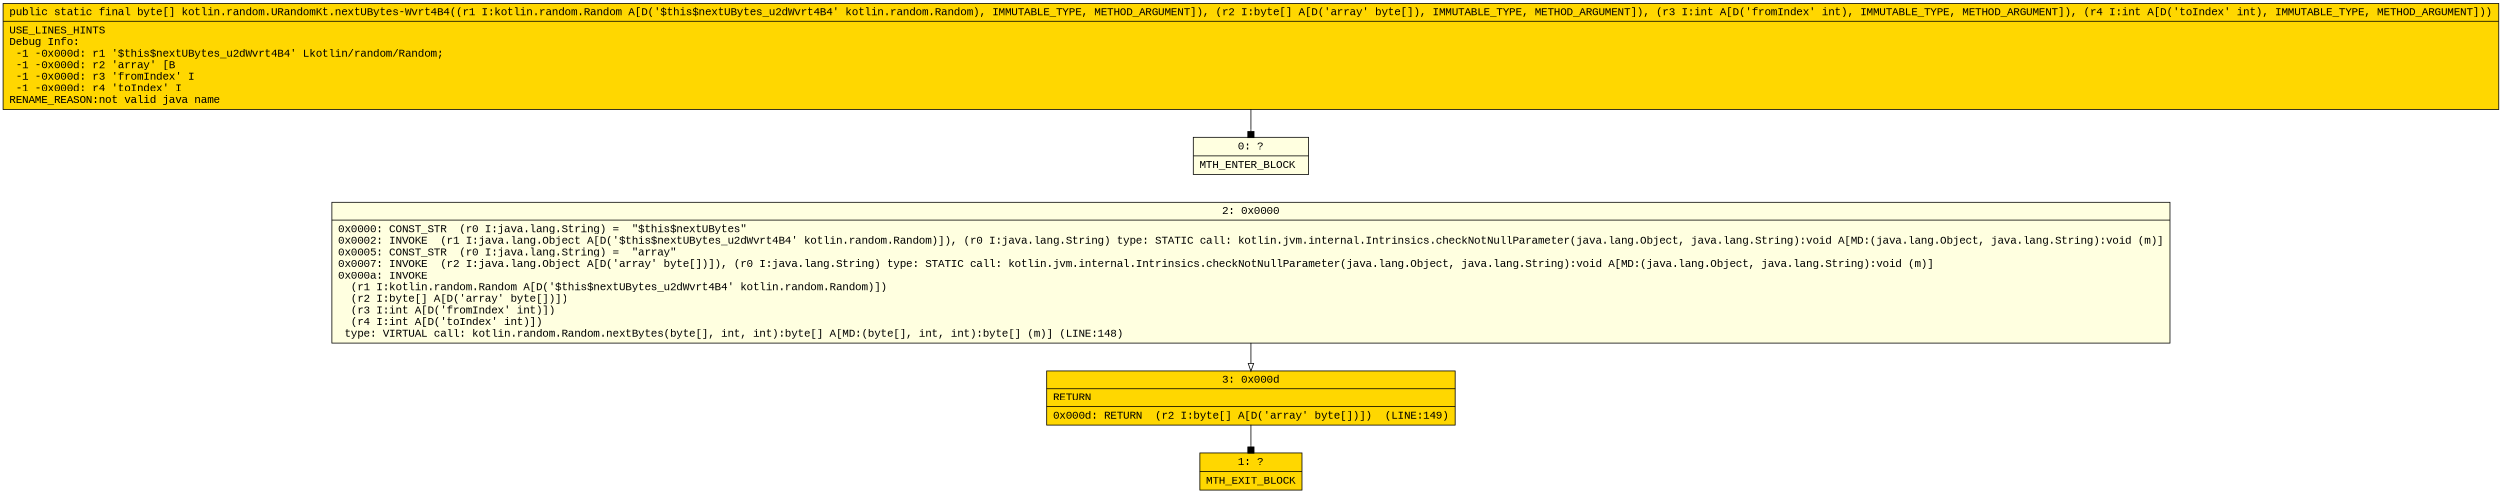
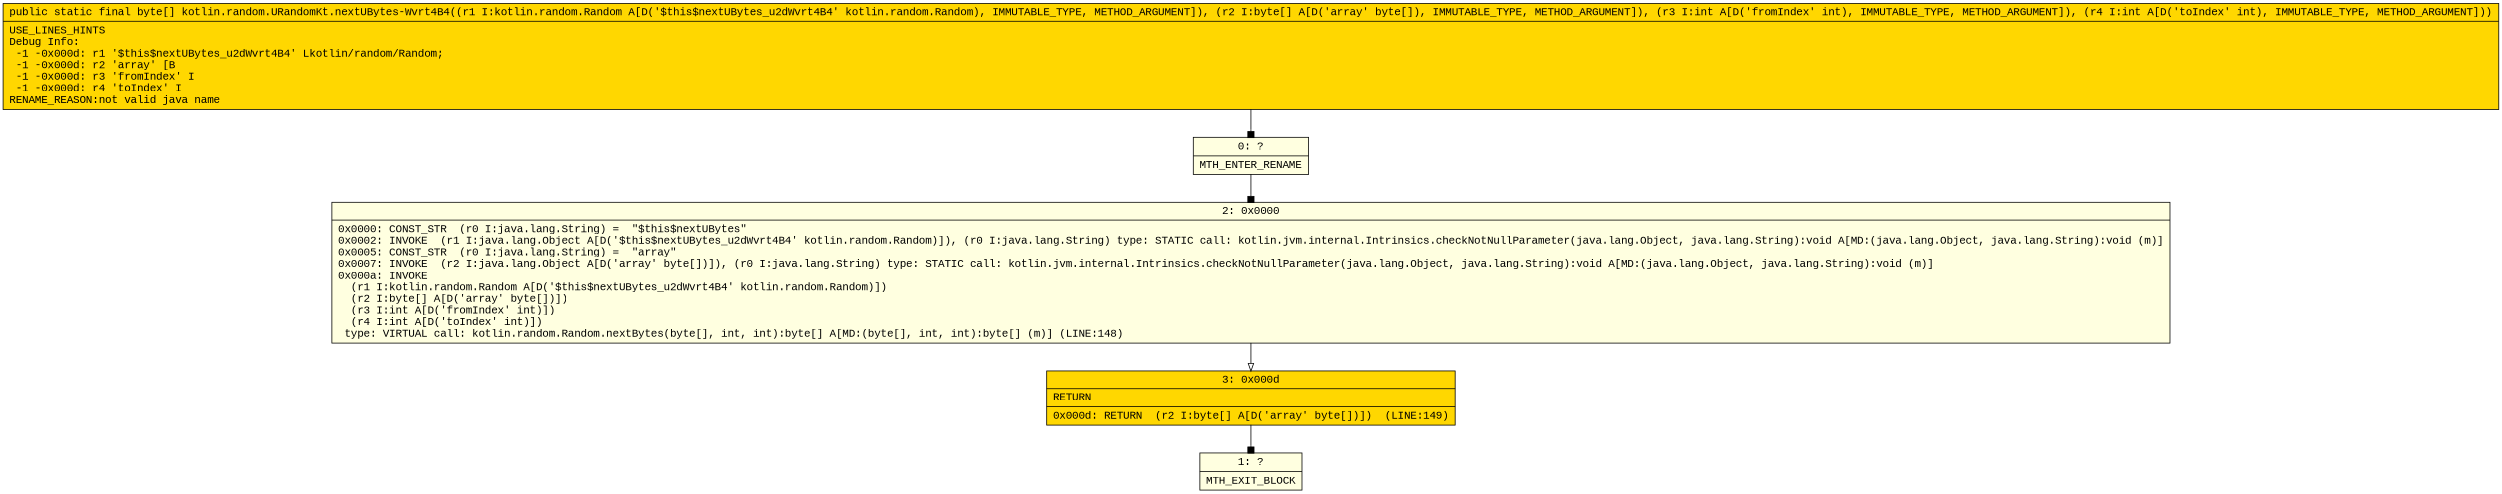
node "0: ?": text "MTH_ENTER_BLOCK" -> "MTH_ENTER_RENAME"
edge "0: ?" -> "2: 0x0000": added
node "1: ?": fillcolor gold -> lightyellow
